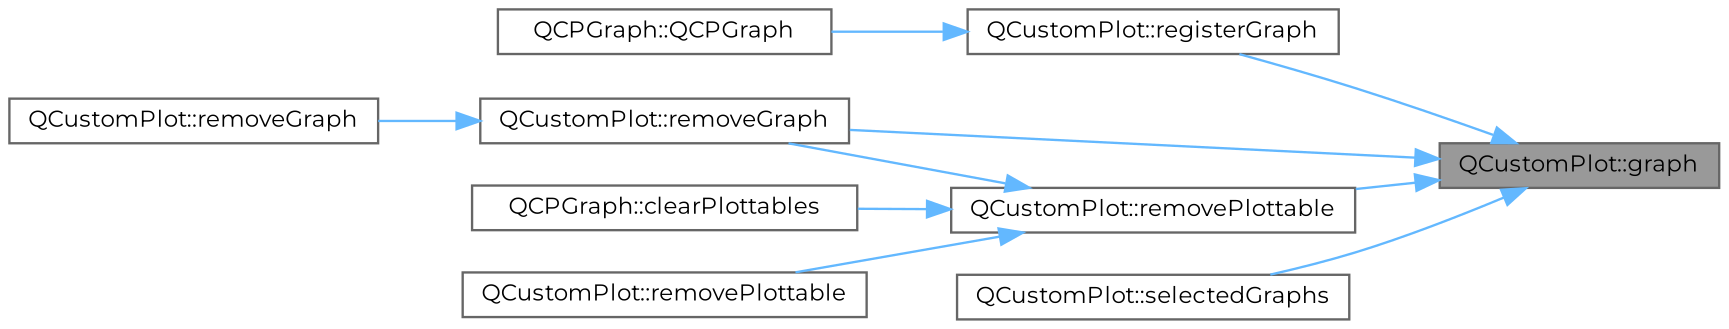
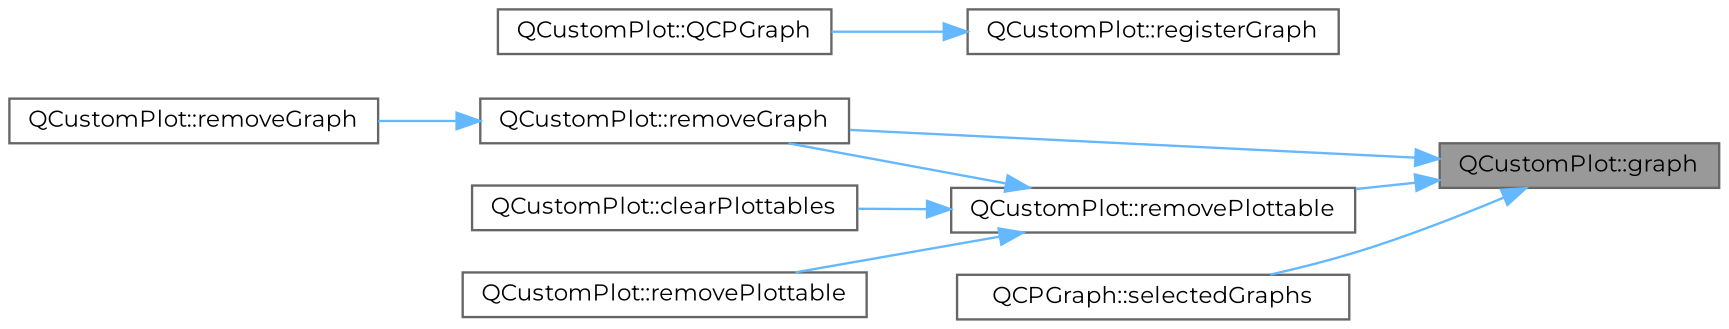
node "QCPGraph::QCPGraph": label "QCPGraph::QCPGraph" -> "QCustomPlot::QCPGraph"
edge "QCustomPlot::registerGraph" -> "QCustomPlot::graph": removed
node "QCPGraph::clearPlottables": label "QCPGraph::clearPlottables" -> "QCustomPlot::clearPlottables"
node "QCustomPlot::selectedGraphs": label "QCustomPlot::selectedGraphs" -> "QCPGraph::selectedGraphs"
